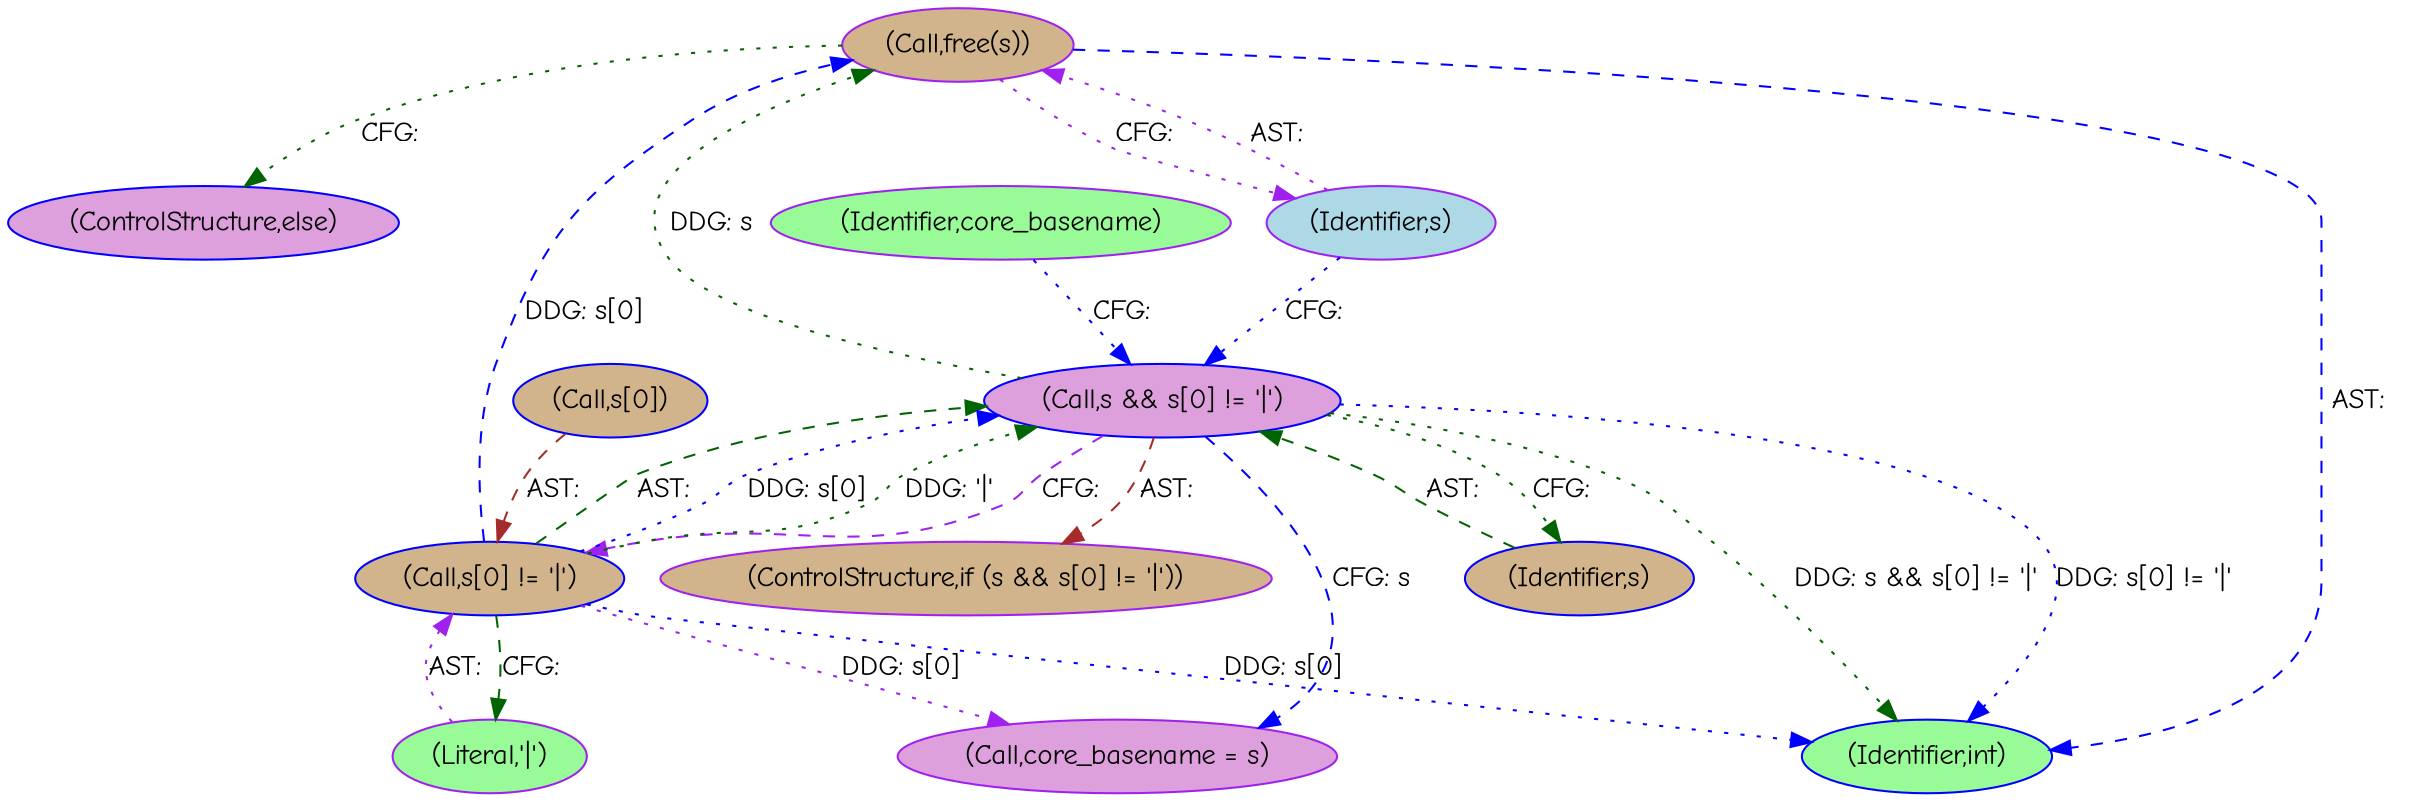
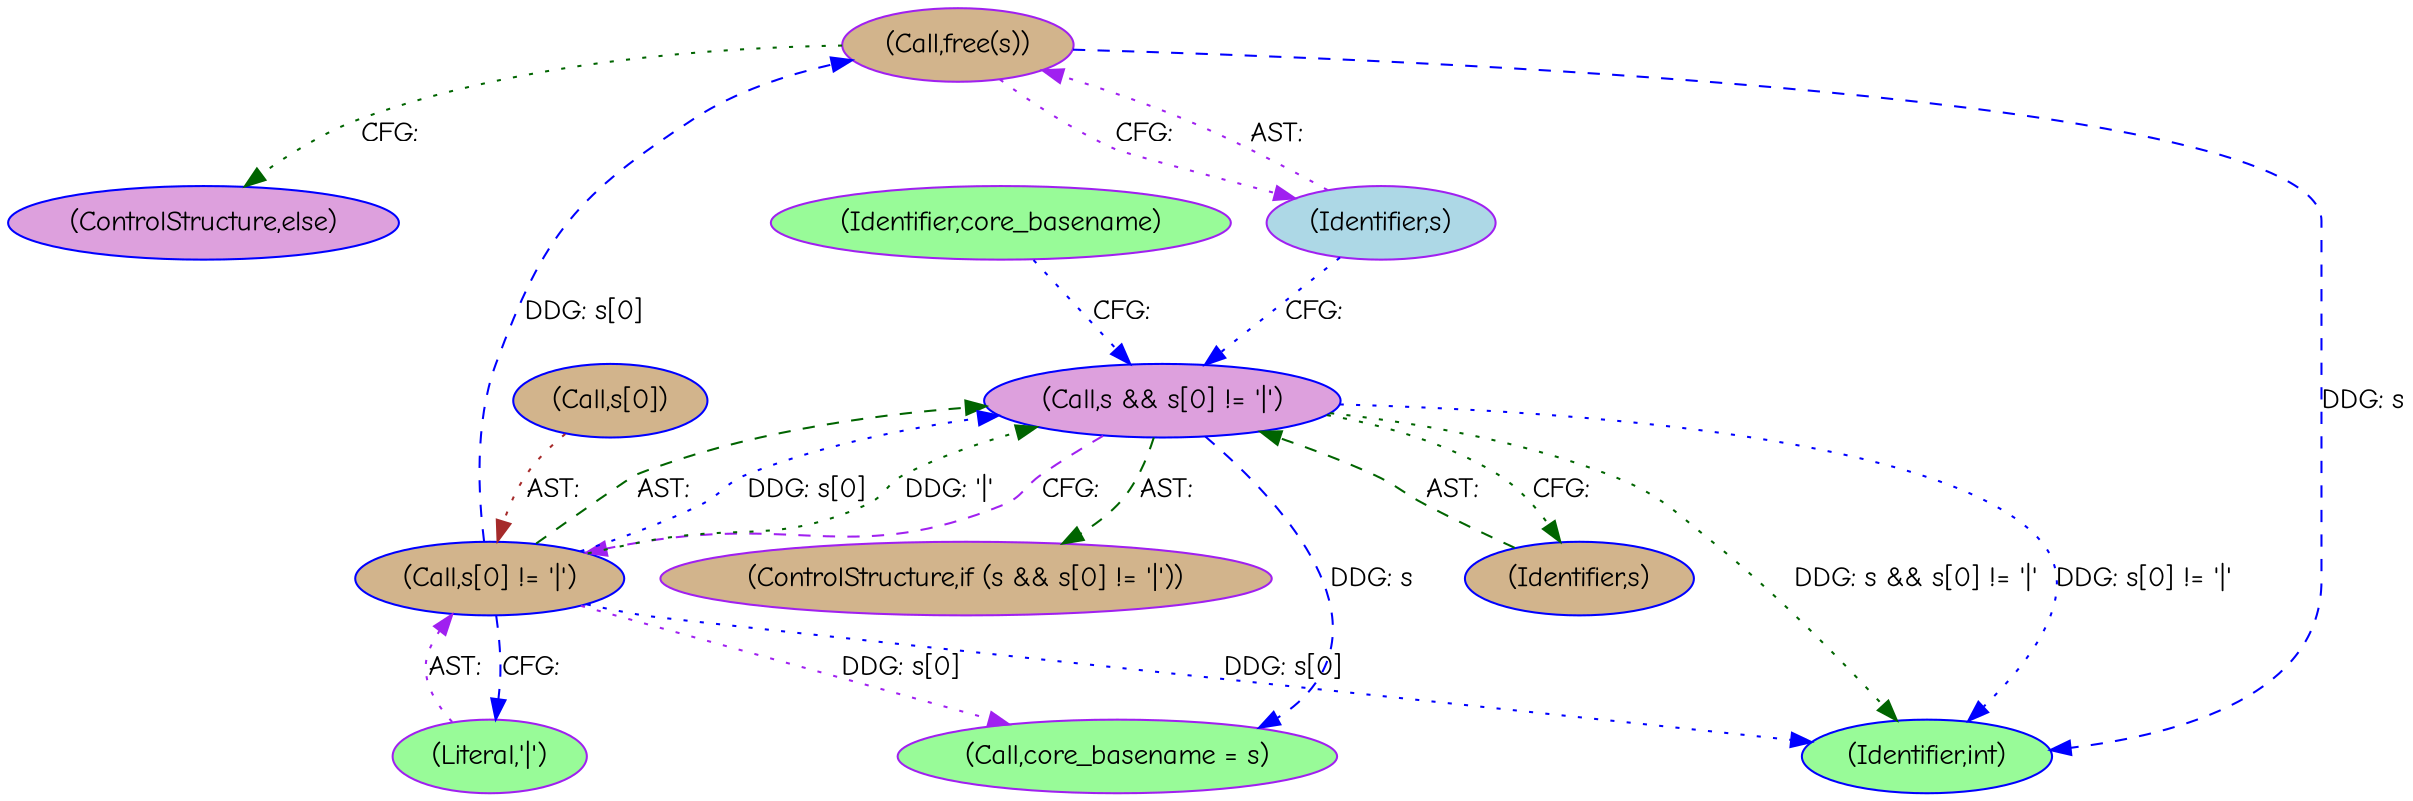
edge "(Call,s && s[0] != '|')" -> "(Call,free(s))": removed, label "DDG: s"
edge "(Call,free(s))" -> "(Identifier,int)": label "AST: " -> "DDG: s"
edge "(Call,s[0])" -> "(Call,s[0] != '|')": style dashed -> dotted
edge "(Call,s && s[0] != '|')" -> "(ControlStructure,if (s && s[0] != '|'))": color brown -> darkgreen
edge "(Call,s && s[0] != '|')" -> "(Call,core_basename = s)": label "CFG: s" -> "DDG: s"
edge "(Call,s[0] != '|')" -> "(Literal,'|')": color darkgreen -> blue
node "(Call,core_basename = s)": fillcolor plum -> palegreen
